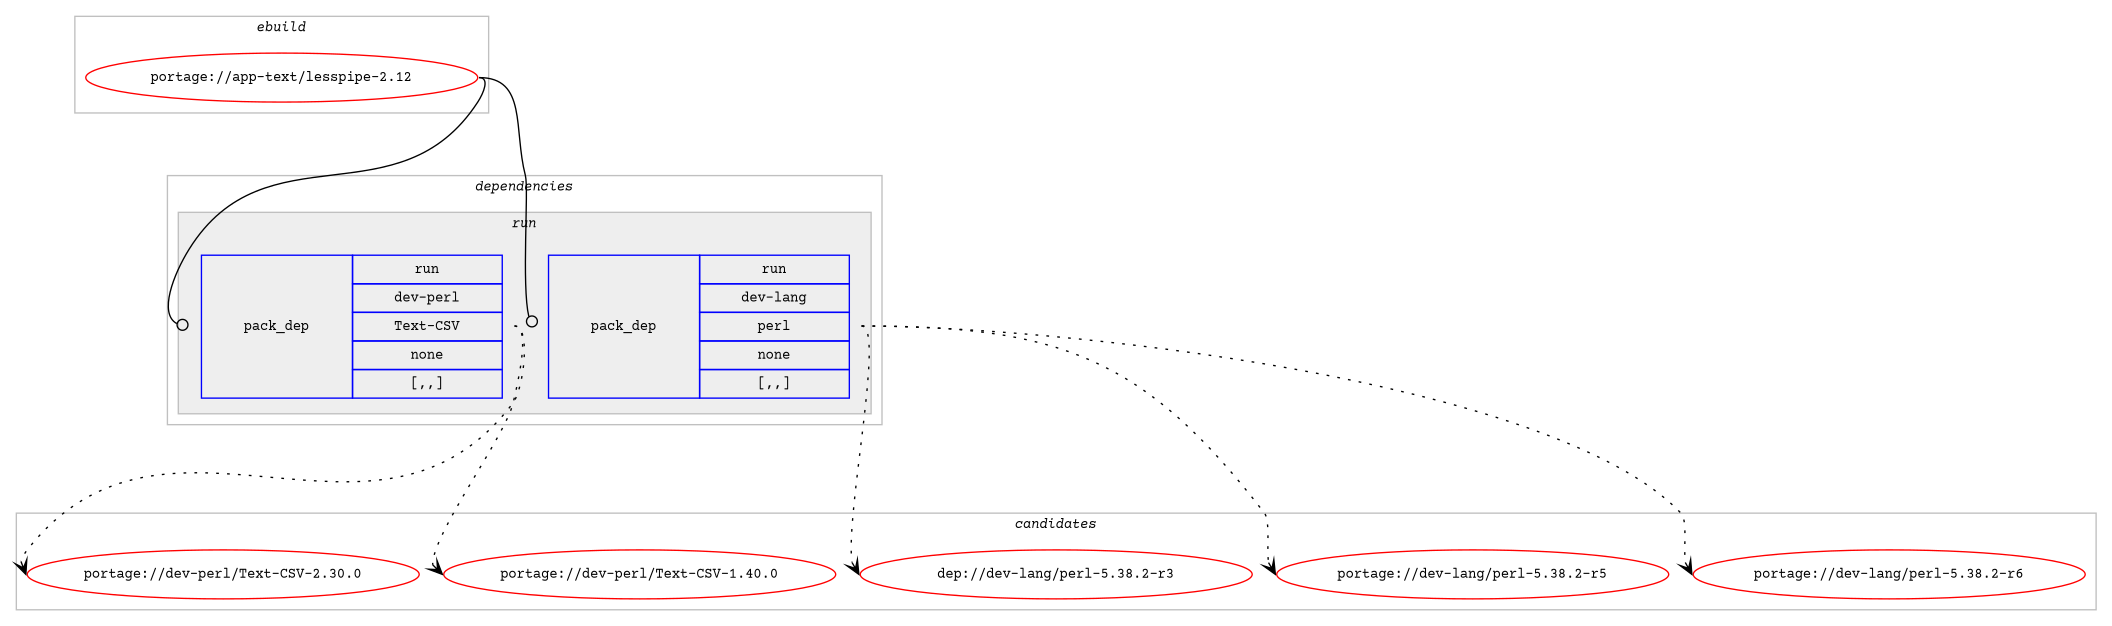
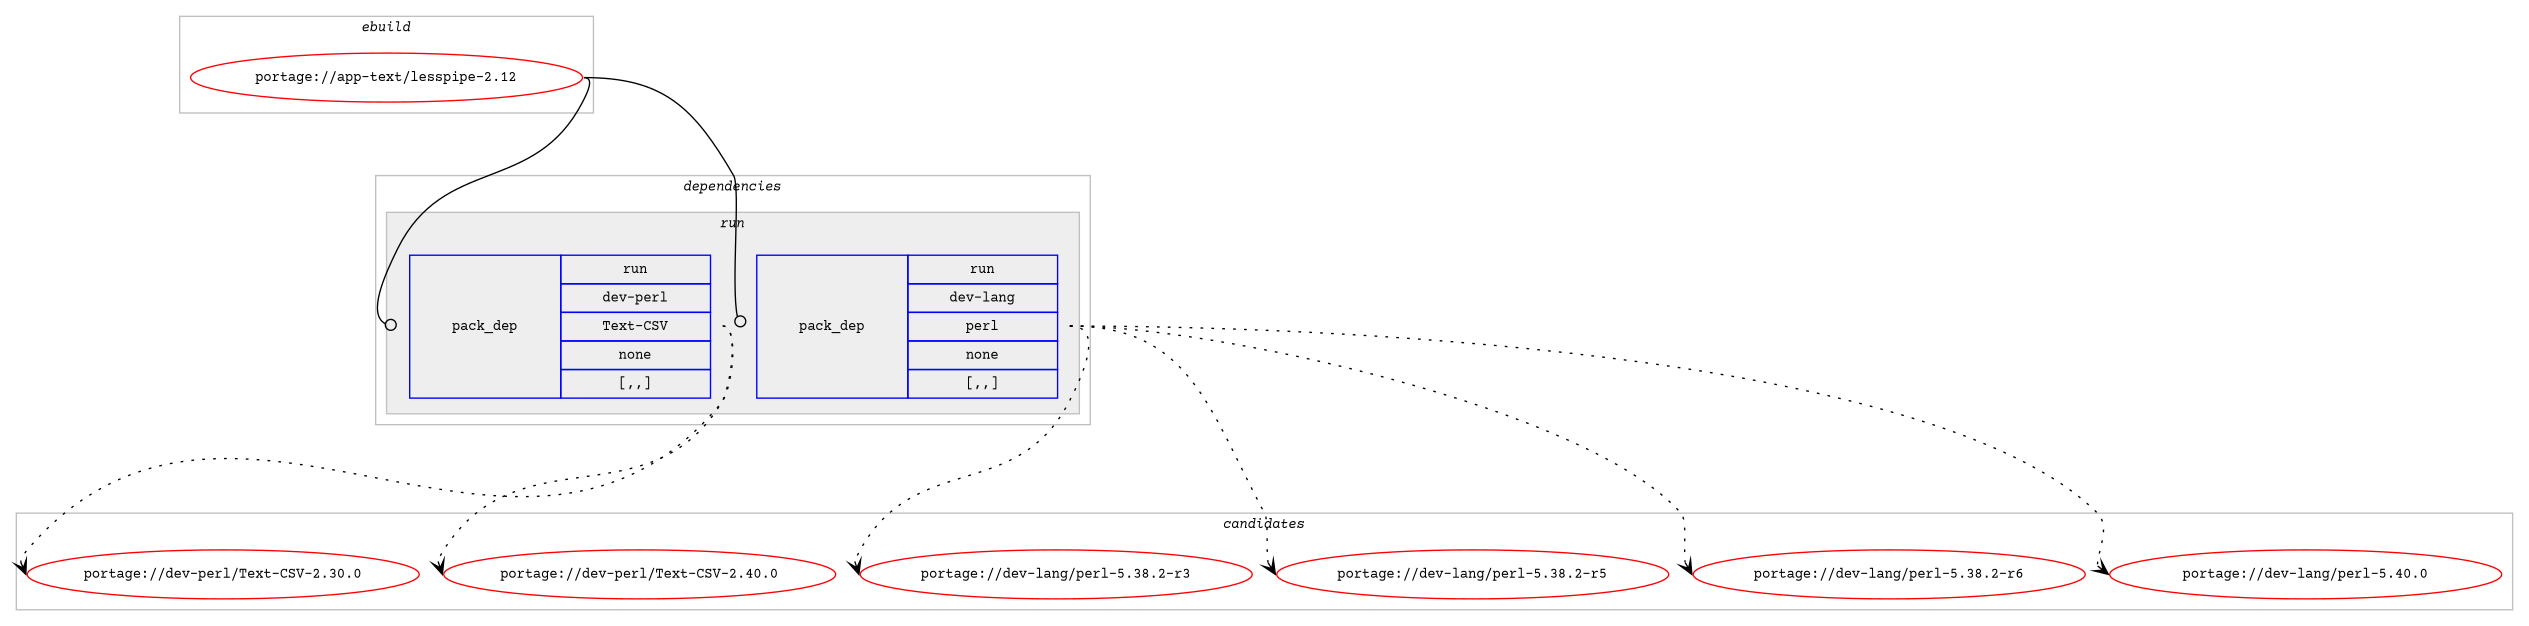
node "portage://dev-perl/Text-CSV-1.40.0": label "portage://dev-perl/Text-CSV-1.40.0" -> "portage://dev-perl/Text-CSV-2.40.0"
node "dep://dev-lang/perl-5.38.2-r3": label "dep://dev-lang/perl-5.38.2-r3" -> "portage://dev-lang/perl-5.38.2-r3"
node "portage://dev-lang/perl-5.40.0": added
